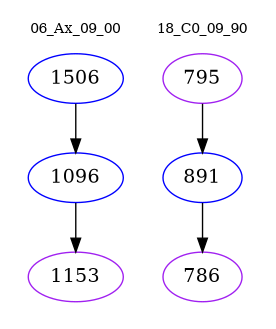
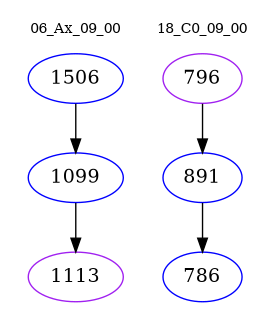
cluster "18_C0_09_90": label "18_C0_09_90" -> "18_C0_09_00"
node "795": label "795" -> "796"
node "1096": label "1096" -> "1099"
node "1153": label "1153" -> "1113"
node "786": color purple -> blue
